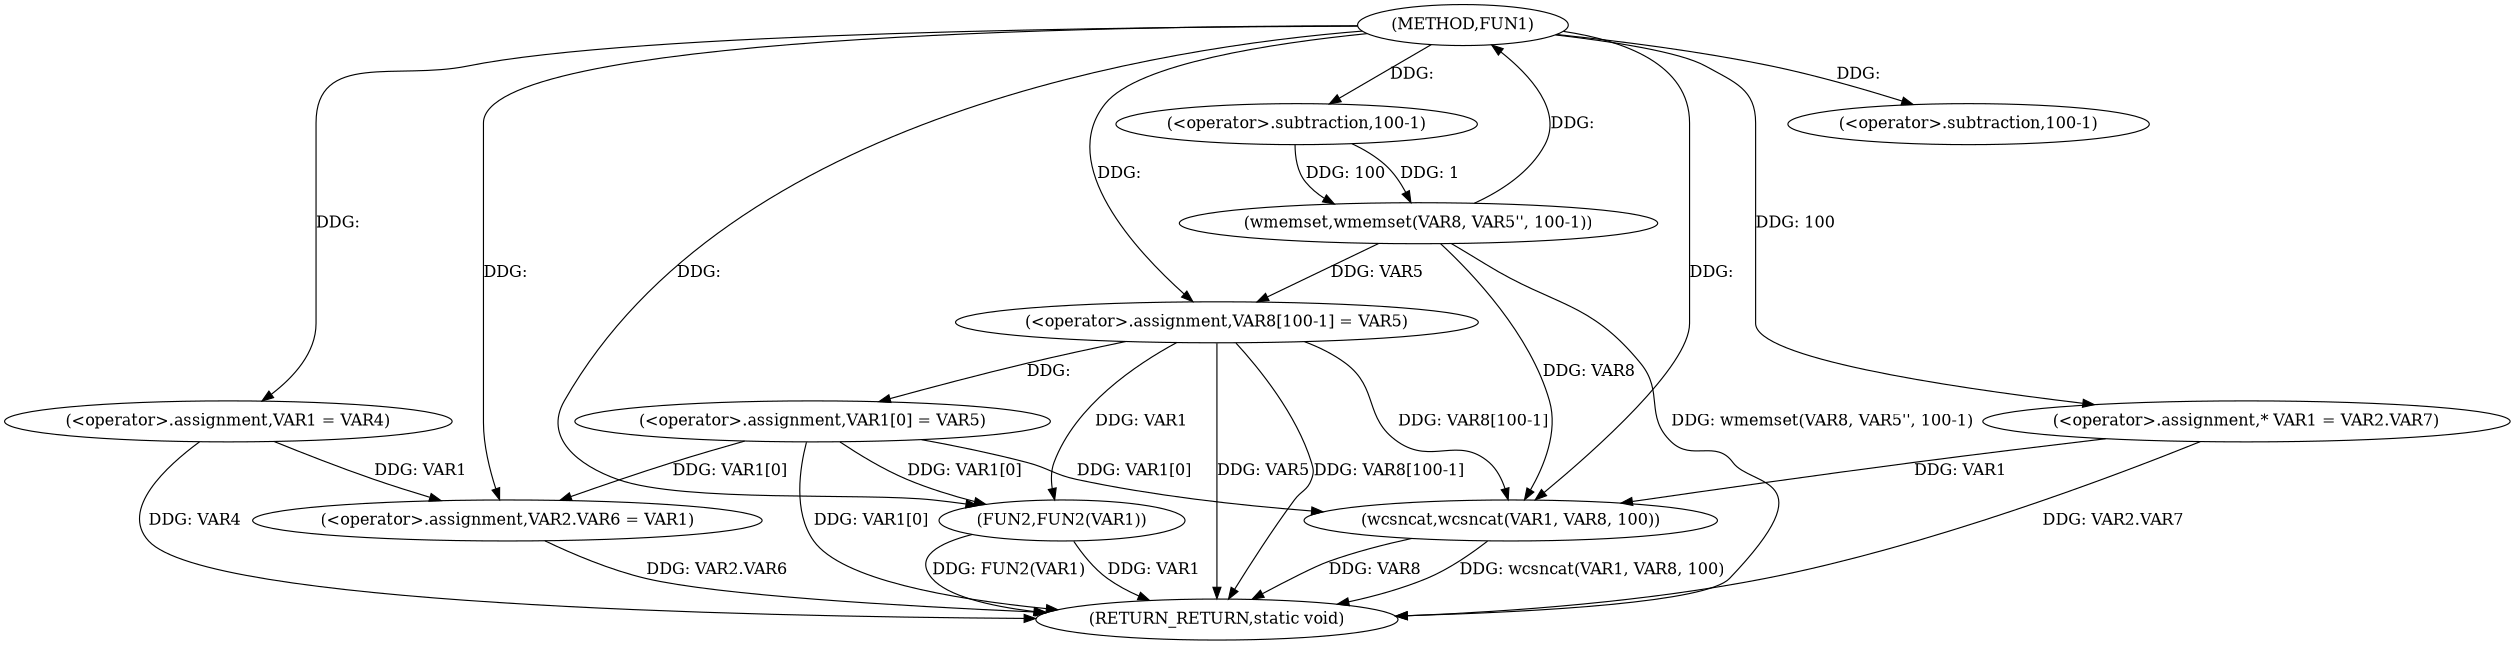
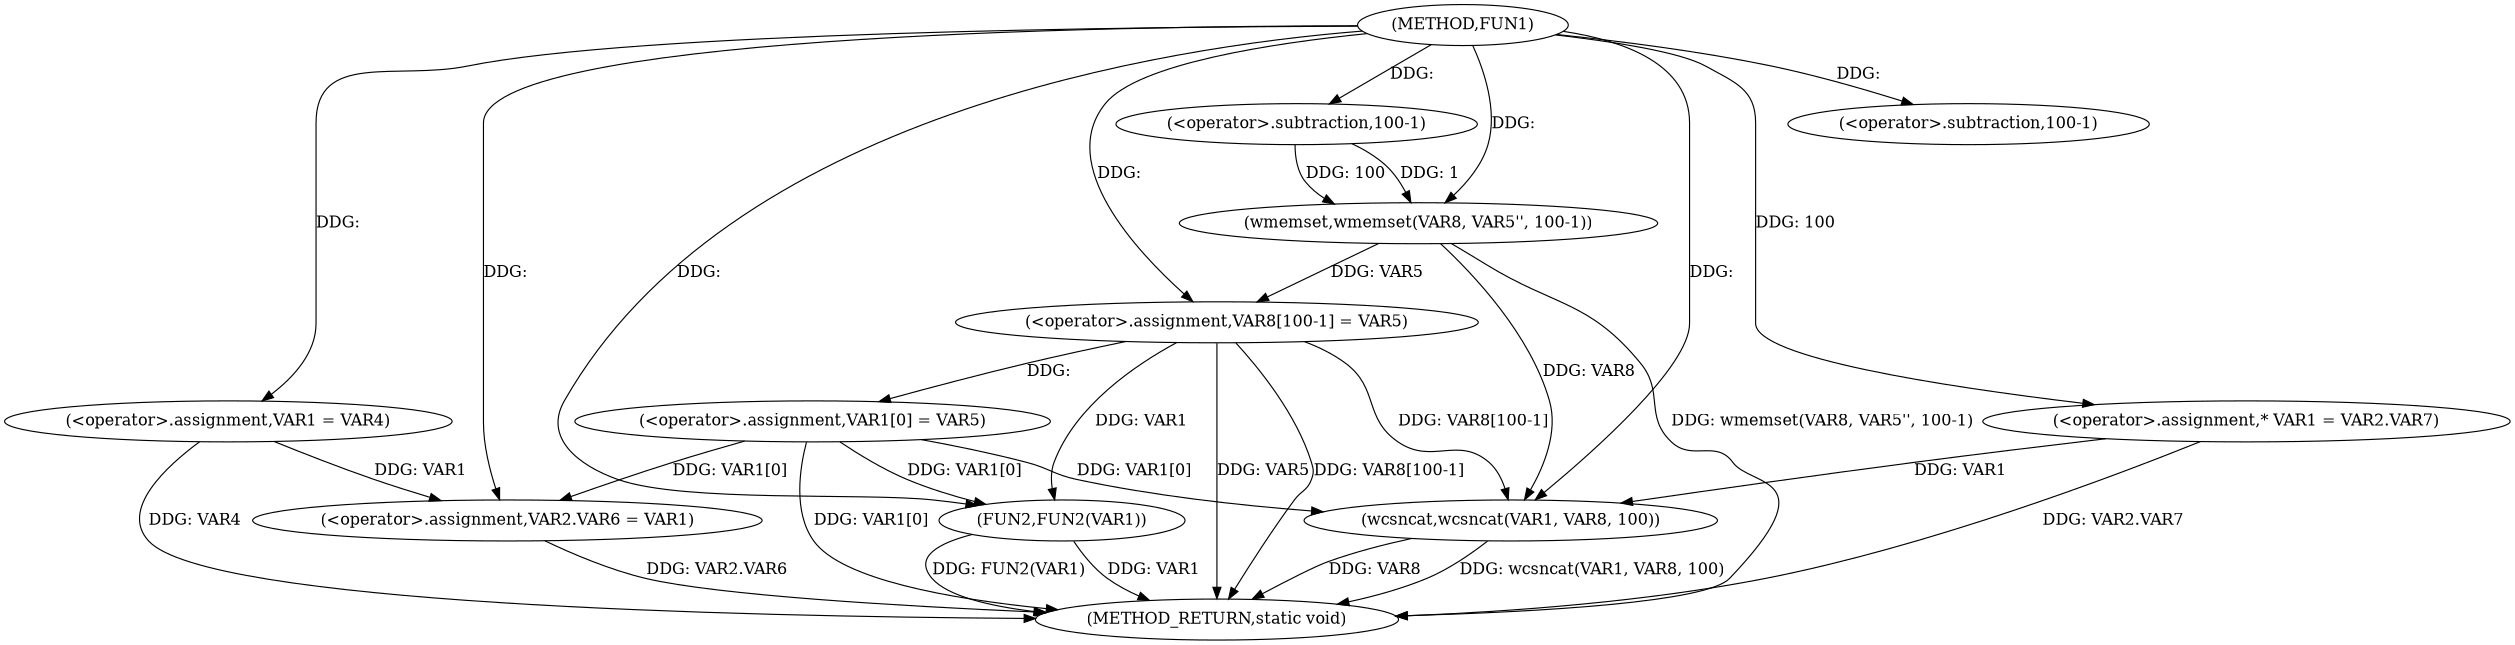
edge "(wmemset,wmemset(VAR8, VAR5'', 100-1))" -> "(METHOD,FUN1)": reversed
node "(RETURN_RETURN,static void)": label "(RETURN_RETURN,static void)" -> "(METHOD_RETURN,static void)"
